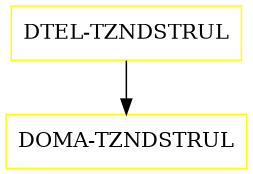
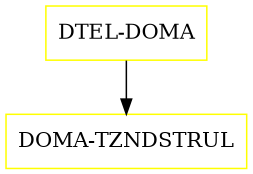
node "DTEL-TZNDSTRUL": label "DTEL-TZNDSTRUL" -> "DTEL-DOMA"
